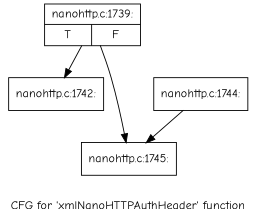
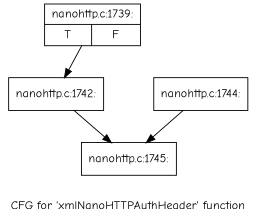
edge "nanohttp.c:1739:" -> "nanohttp.c:1745:": now "nanohttp.c:1742:" -> "nanohttp.c:1745:"
